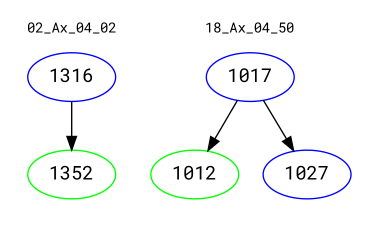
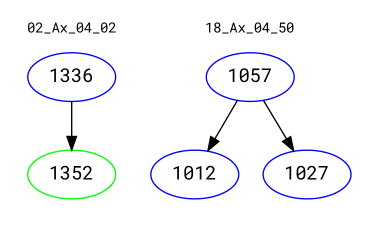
node "1316": label "1316" -> "1336"
node "1017": label "1017" -> "1057"
node "1012": color green -> blue
